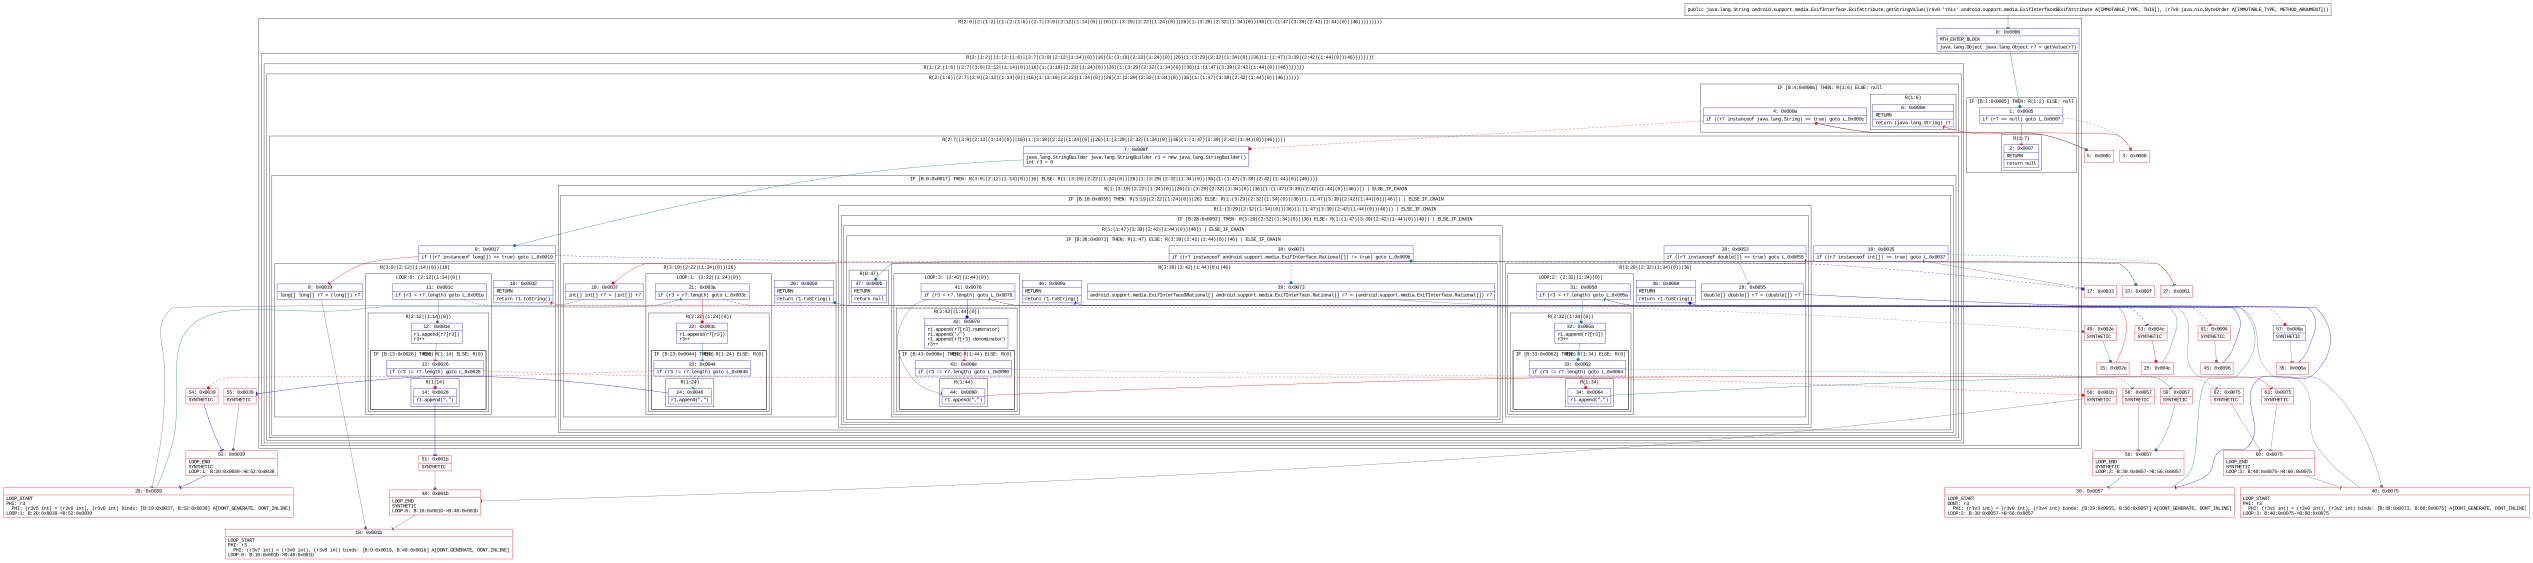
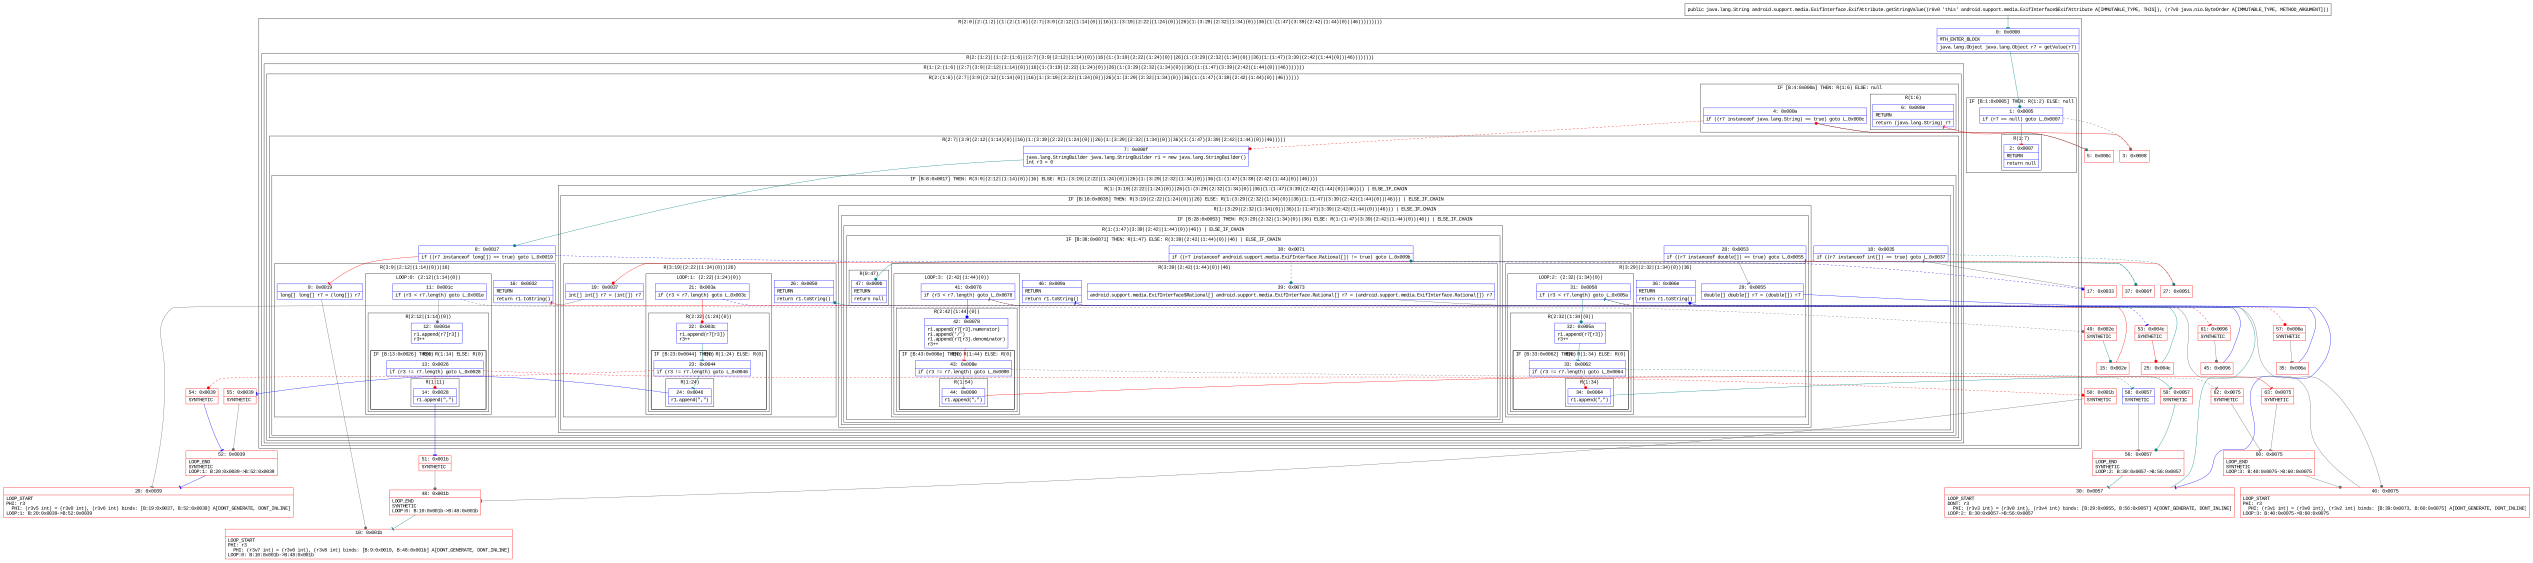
edge "18: 0x0035" -> "27: 0x0051": arrowhead tee -> dot
edge "20: 0x0039" -> "21: 0x003a": removed
node "57: 0x006a": color blue -> red
edge "12: 0x001e" -> "13: 0x0026": removed
edge "32: 0x005a" -> "33: 0x0062": arrowhead dot -> tee
edge "41: 0x0076" -> "44: 0x0090": now "43: 0x008e" -> "44: 0x0090"
cluster "R(1:14)": label "R(1:14)" -> "R(1:11)"
cluster "R(1:44)": label "R(1:44)" -> "R(1:54)"
node "58: 0x0057": color red -> blue
edge "60: 0x0075" -> "40: 0x0075": arrowhead tee -> dot
